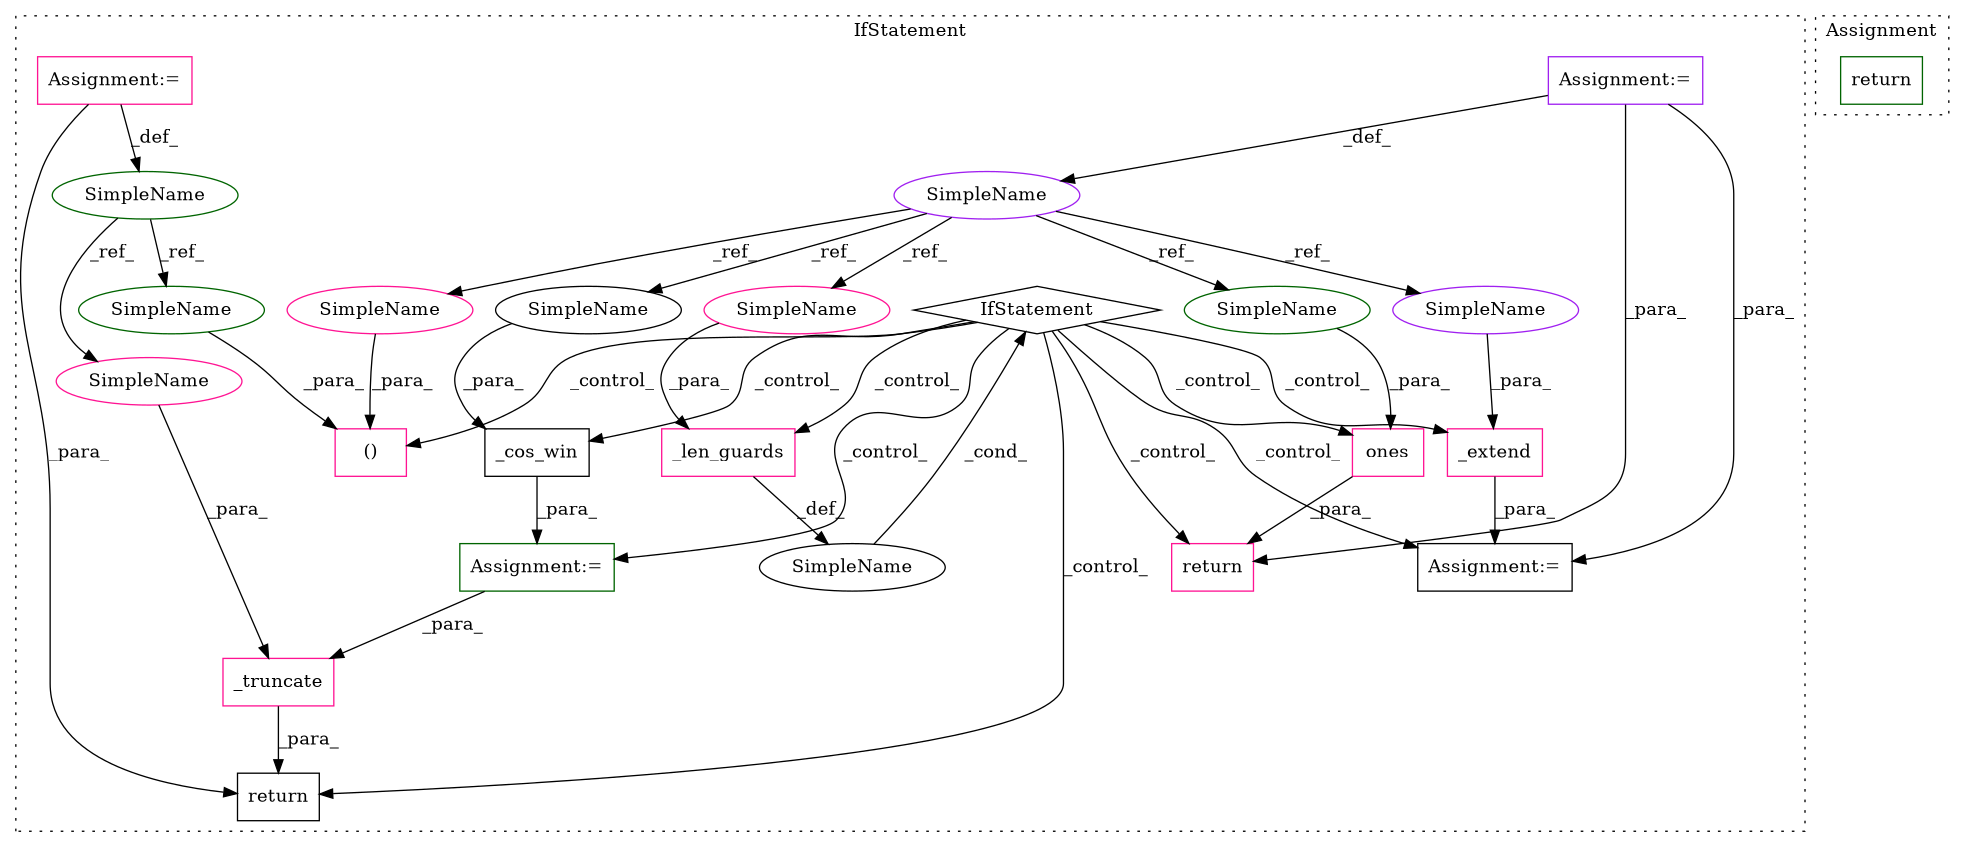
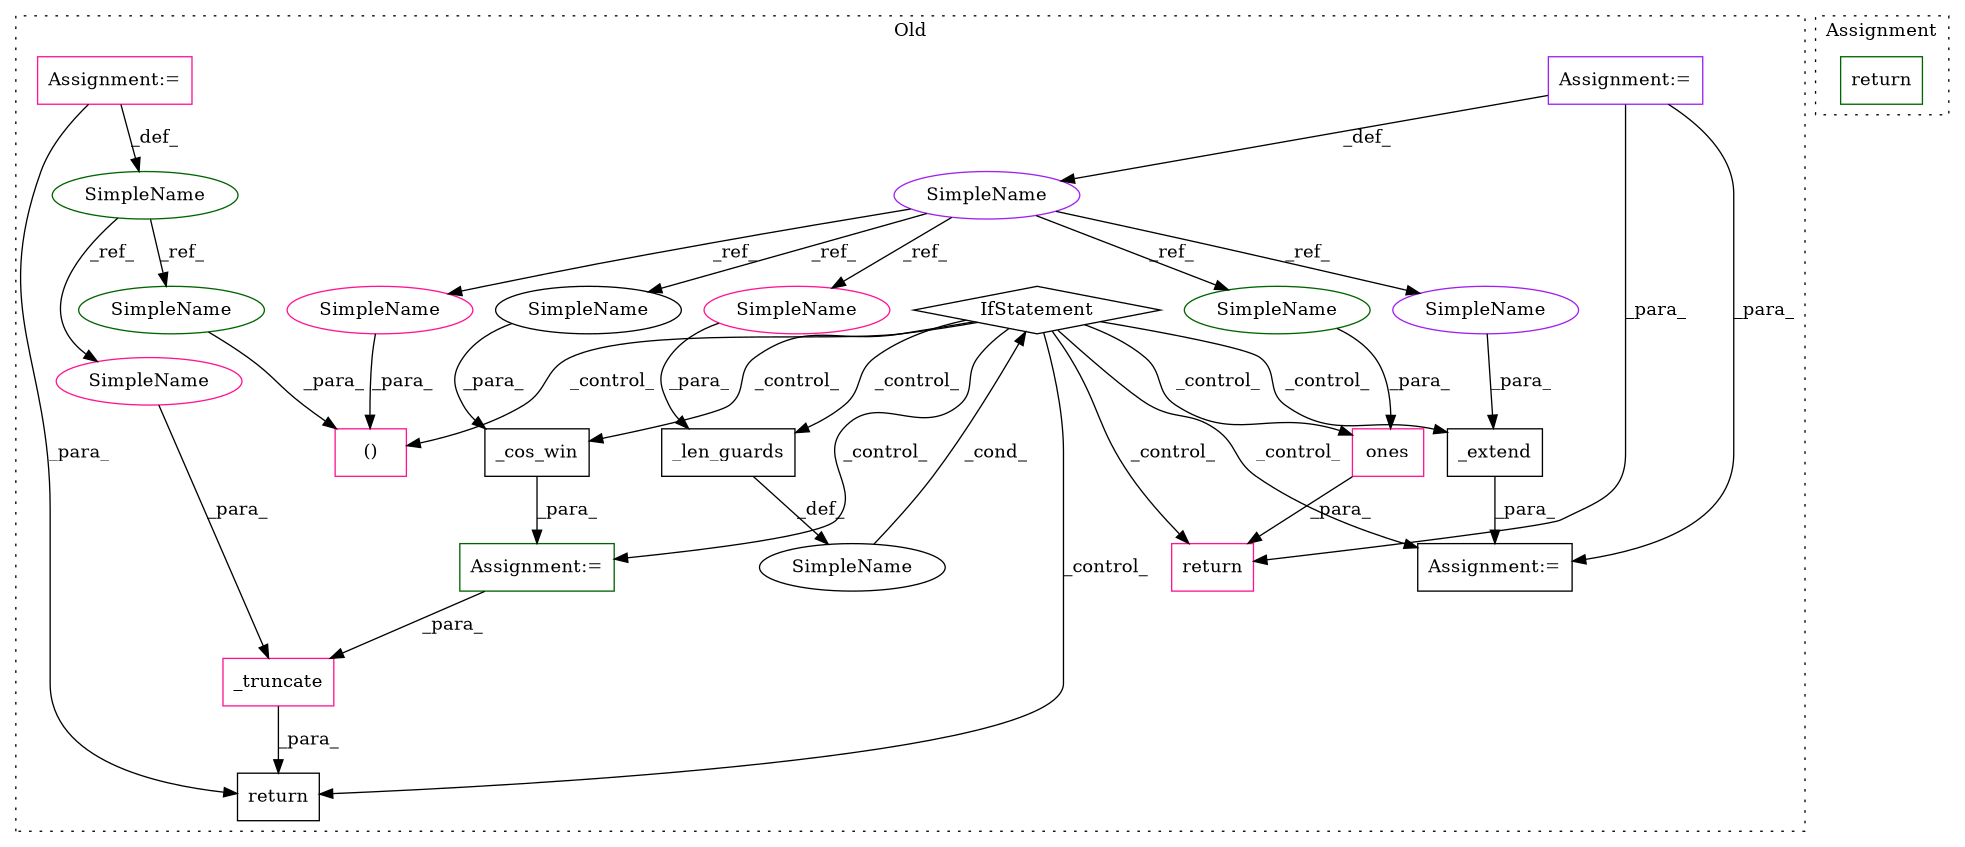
cluster "IfStatement": label "IfStatement" -> "Old"
node "_len_guards": color deeppink -> black
node "_extend": color deeppink -> black
